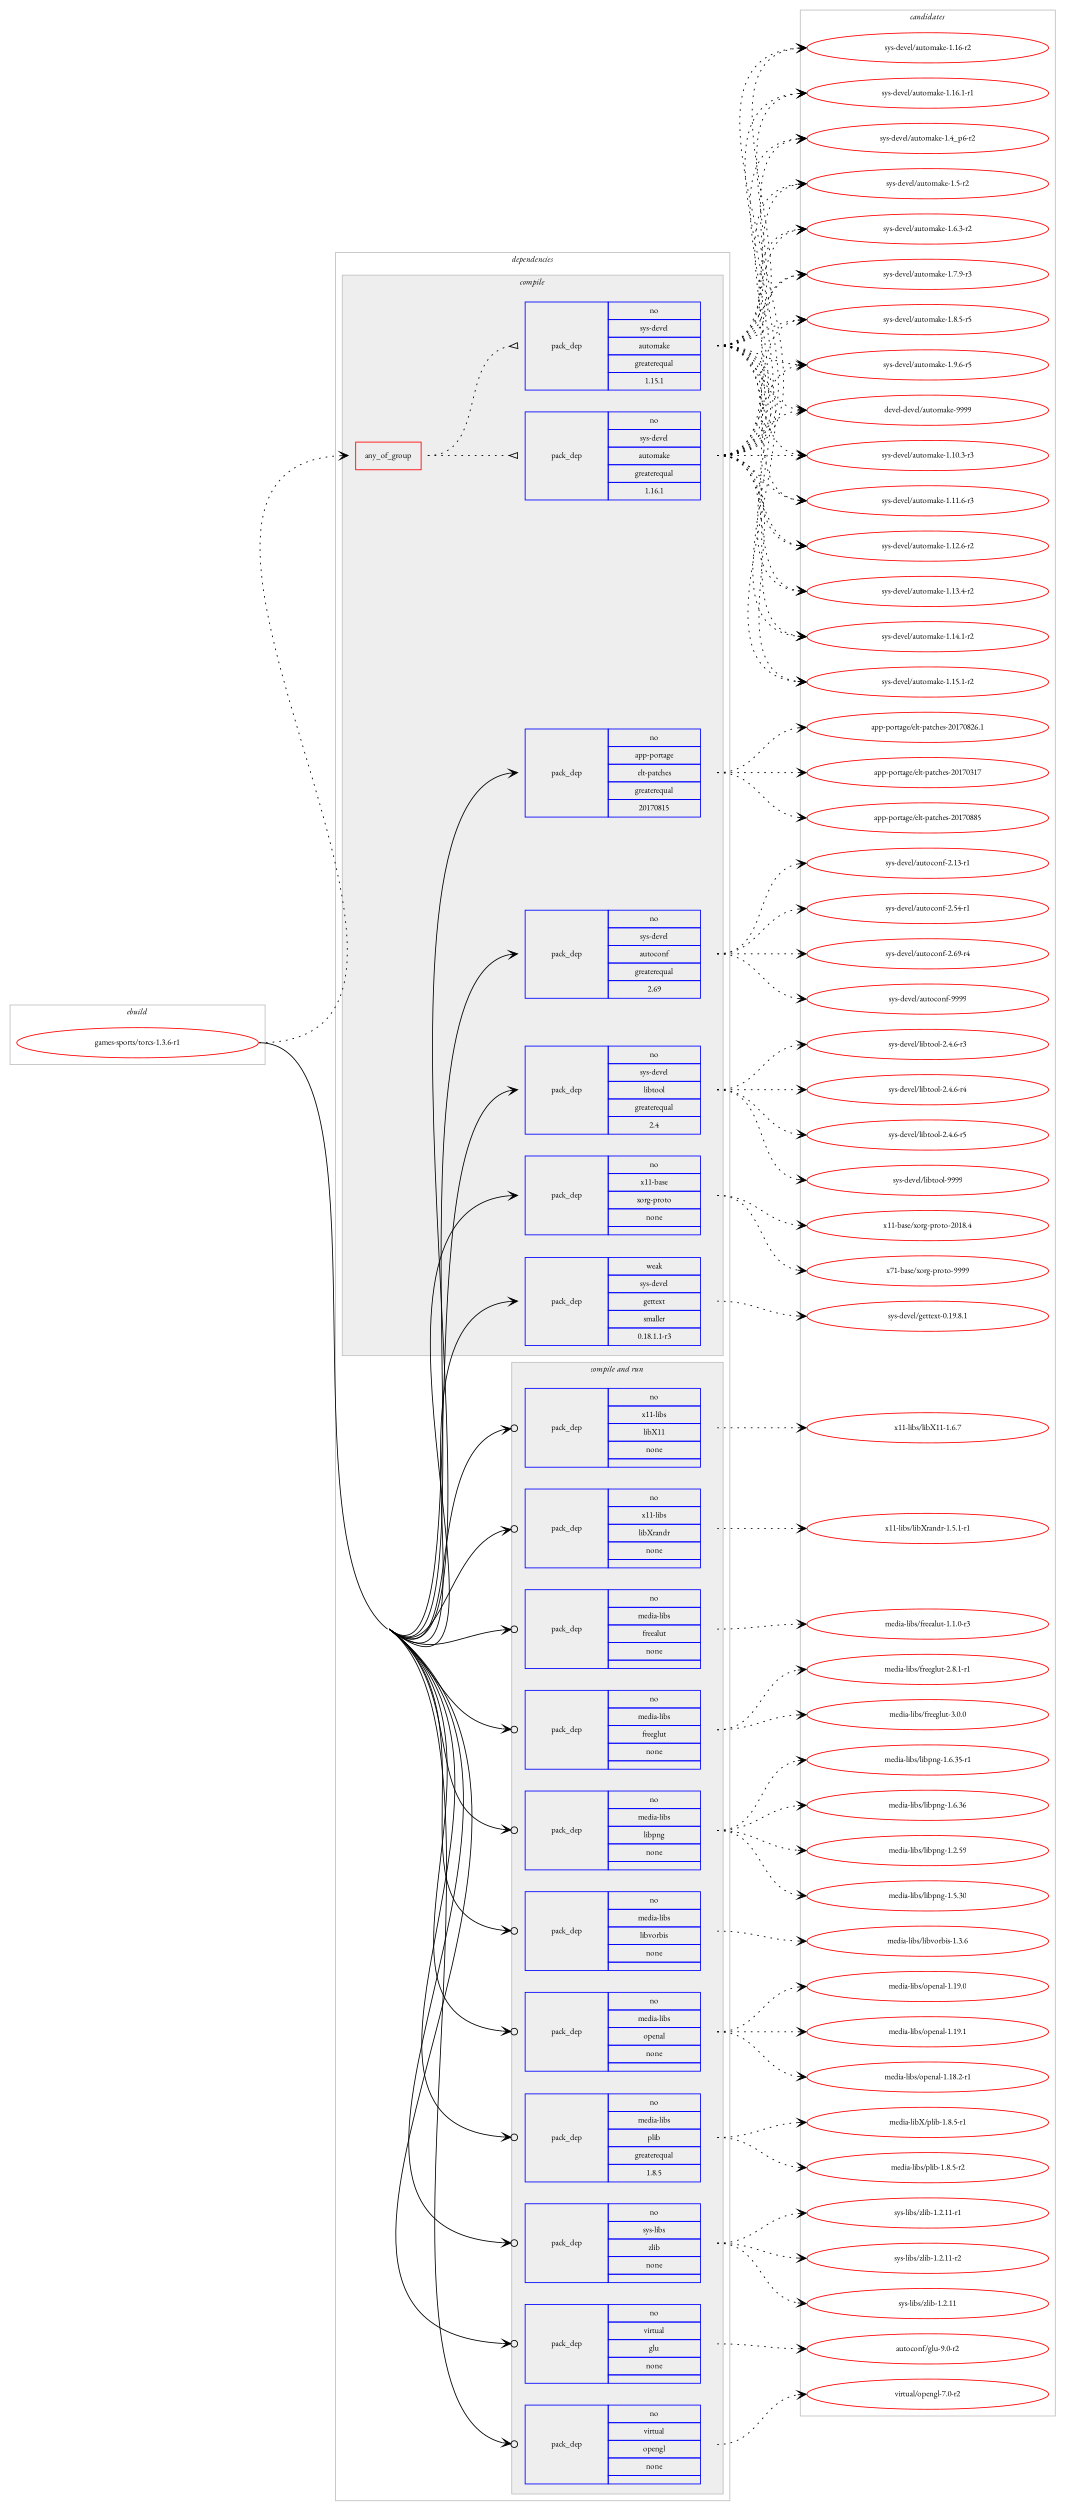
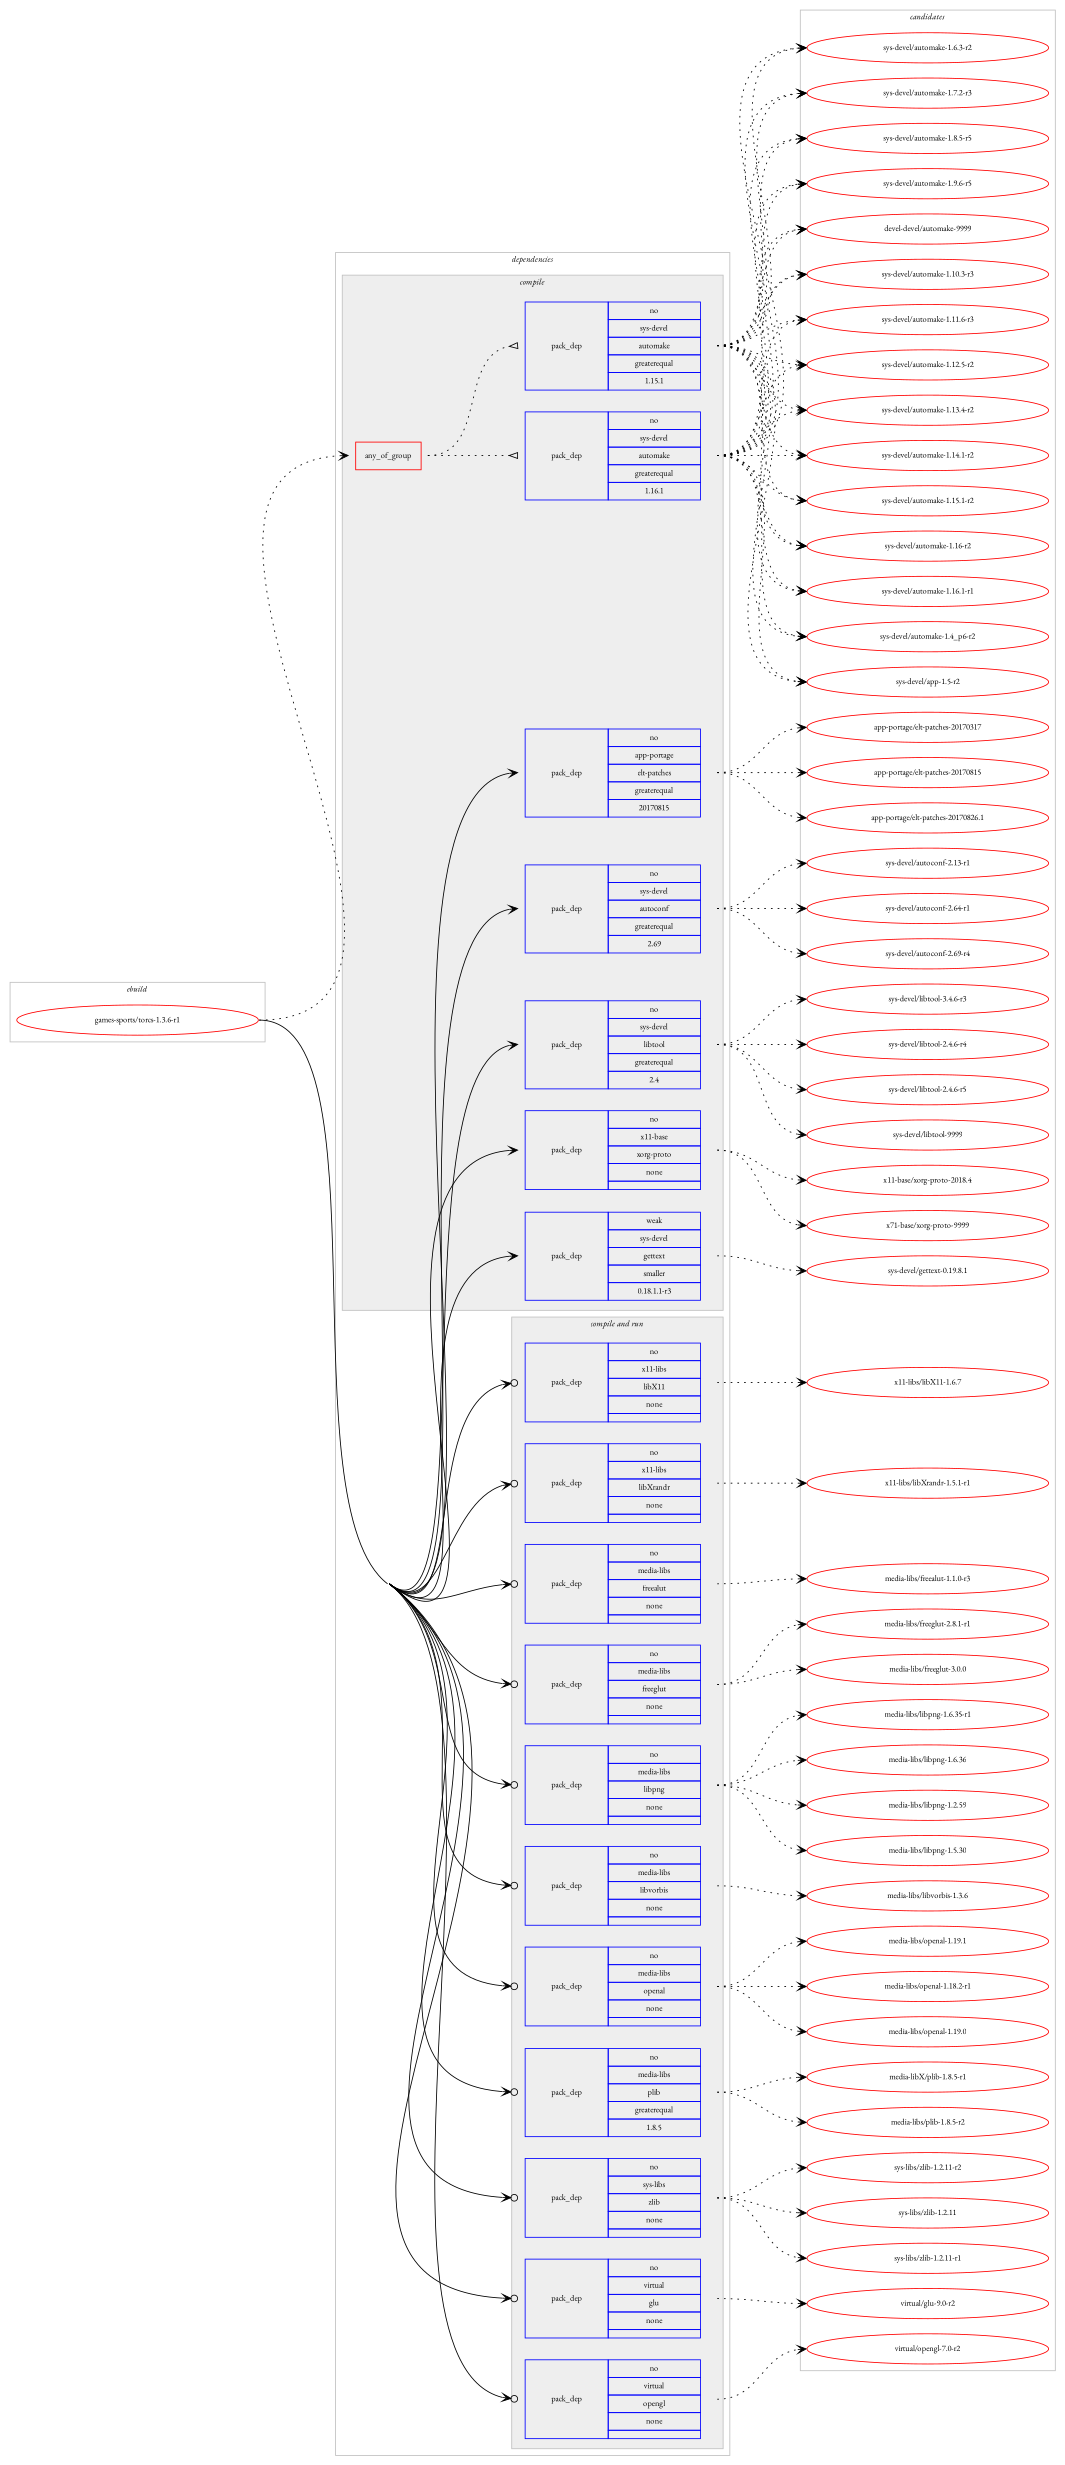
node "sys-devel/automake-1.5-r2": label "sys-devel/automake-1.5-r2" -> "sys-devel/app-1.5-r2"
node "sys-devel/automake-1.7.9-r3": label "sys-devel/automake-1.7.9-r3" -> "sys-devel/automake-1.7.2-r3"
node "sys-devel/automake-1.12.6-r2": label "sys-devel/automake-1.12.6-r2" -> "sys-devel/automake-1.12.5-r2"
node "app-portage/elt-patches-20170885": label "app-portage/elt-patches-20170885" -> "app-portage/elt-patches-20170815"
node "sys-devel/autoconf-2.54-r1": label "sys-devel/autoconf-2.54-r1" -> "sys-devel/autoconf-2.64-r1"
node "sys-devel/autoconf-9999": removed
node "sys-devel/libtool-2.4.6-r3": label "sys-devel/libtool-2.4.6-r3" -> "sys-devel/libtool-3.4.6-r3"
node "autoconf/glu-9.0-r2": label "autoconf/glu-9.0-r2" -> "virtual/glu-9.0-r2"
